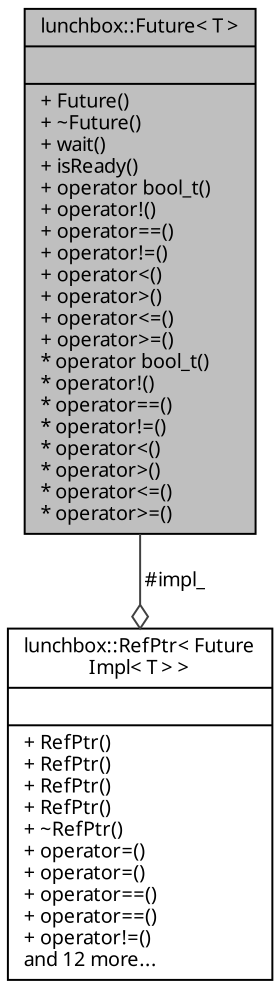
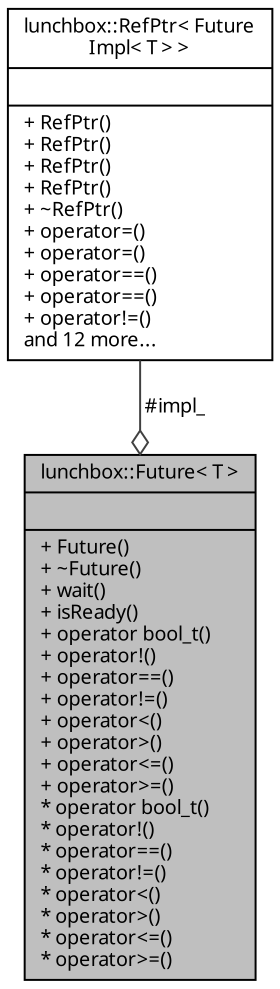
edge "lunchbox::Future< T >" -> "lunchbox::RefPtr< Future": reversed
